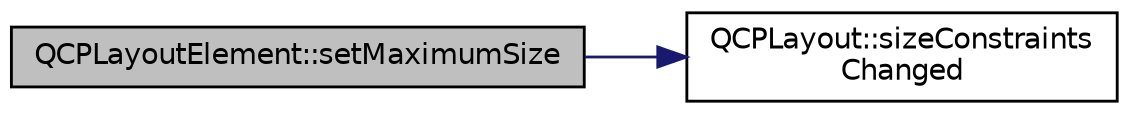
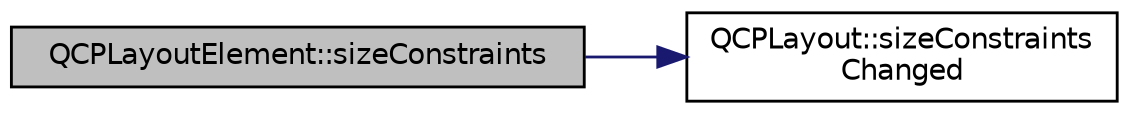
node "QCPLayoutElement::setMaximumSize": label "QCPLayoutElement::setMaximumSize" -> "QCPLayoutElement::sizeConstraints"
